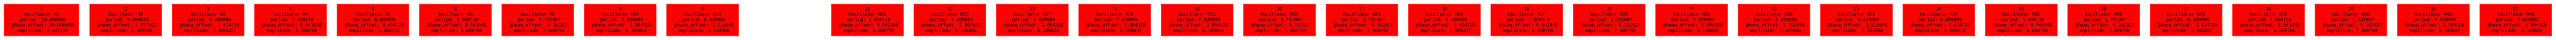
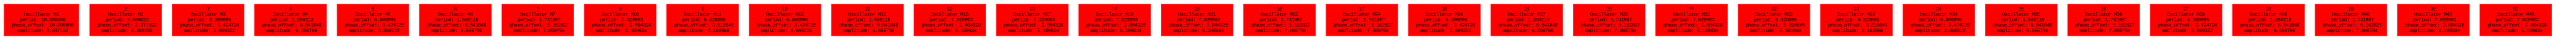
node "10": added
